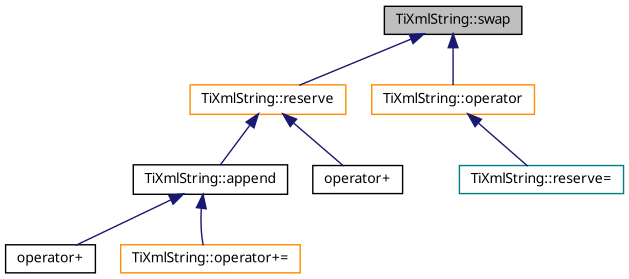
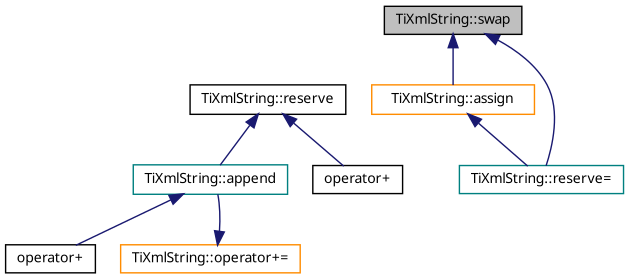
edge "TiXmlString::reserve" -> "TiXmlString::swap": now "TiXmlString::reserve=" -> "TiXmlString::swap"
node "TiXmlString::reserve": color darkorange -> black
node "TiXmlString::operator": label "TiXmlString::operator" -> "TiXmlString::assign"
node "TiXmlString::append": color black -> teal
edge "TiXmlString::operator+=" -> "TiXmlString::append": reversed
